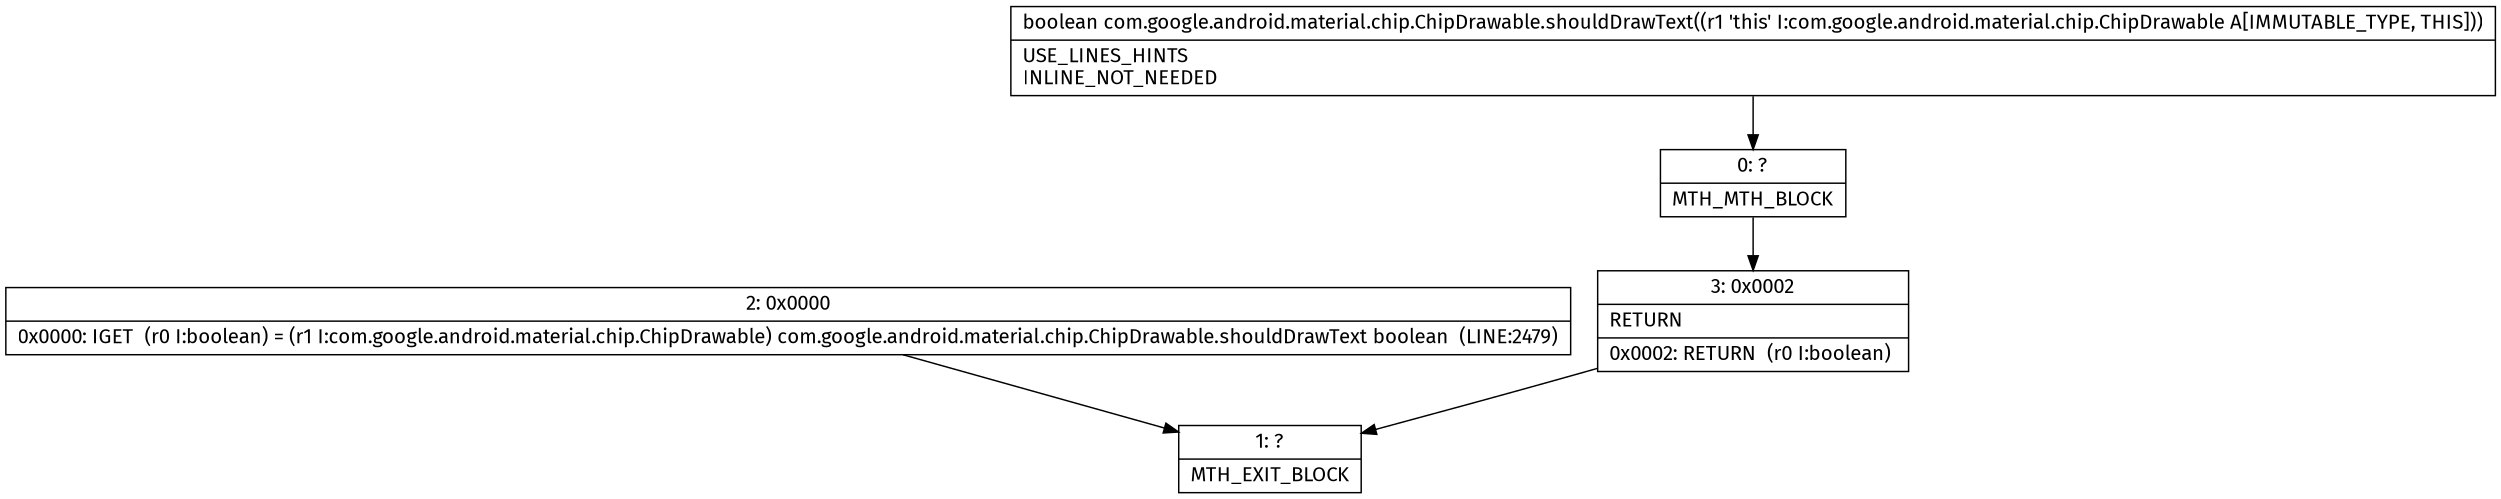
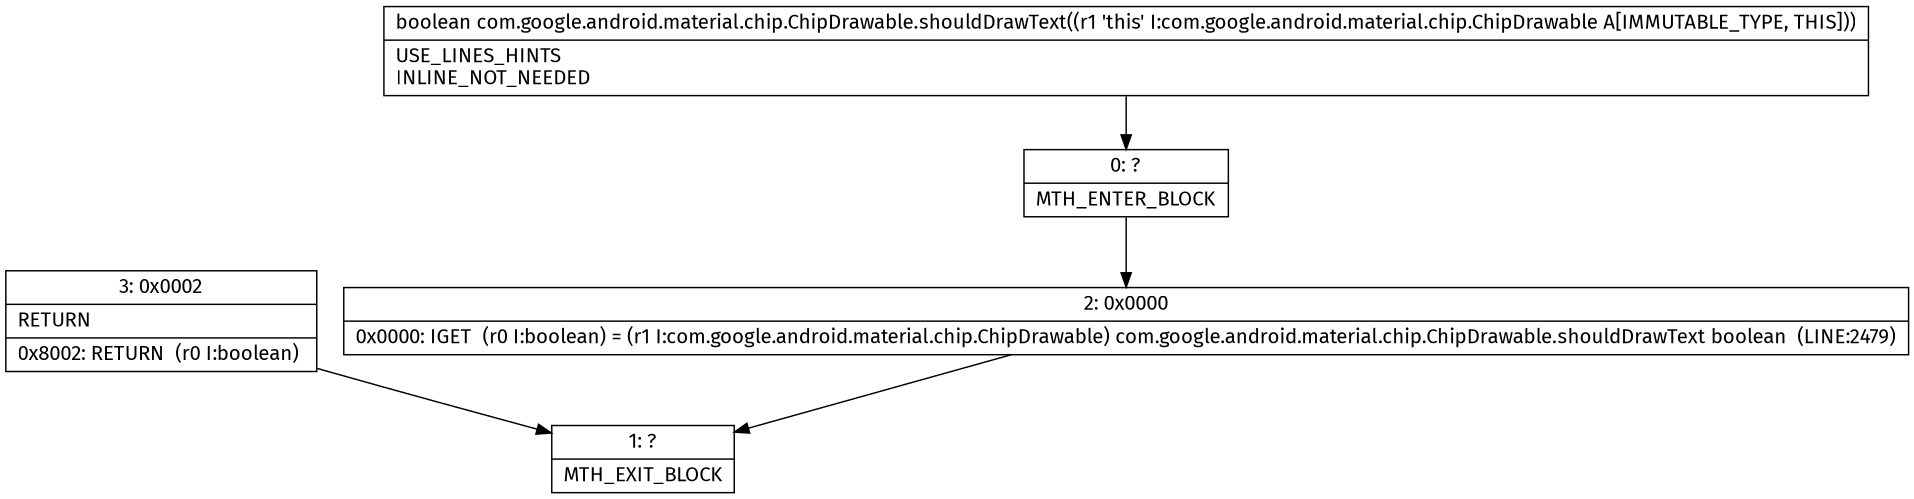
node "0: ?": text "MTH_MTH_BLOCK" -> "MTH_ENTER_BLOCK"
edge "0: ?" -> "3: 0x0002": now "0: ?" -> "2: 0x0000"
node "3: 0x0002": text "0x0002: RETURN  (r0 I:boolean)" -> "0x8002: RETURN  (r0 I:boolean)"
